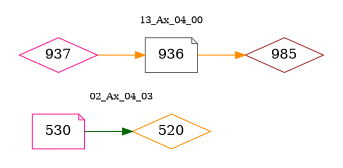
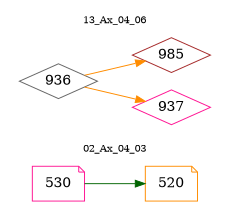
cluster "13_Ax_04_00": label "13_Ax_04_00" -> "13_Ax_04_06"
edge "937" -> "936": reversed
node "936": shape note -> diamond
node "520": shape diamond -> note
